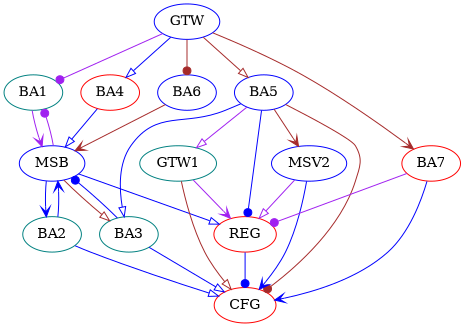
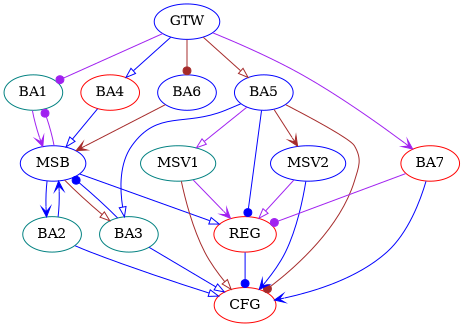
edge "GTW" -> "BA7": color brown -> purple
node "GTW1": label "GTW1" -> "MSV1"
